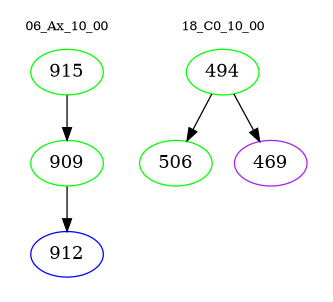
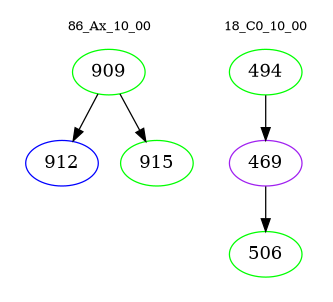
cluster "06_Ax_10_00": label "06_Ax_10_00" -> "86_Ax_10_00"
edge "915" -> "909": reversed
edge "494" -> "506": now "469" -> "506"
